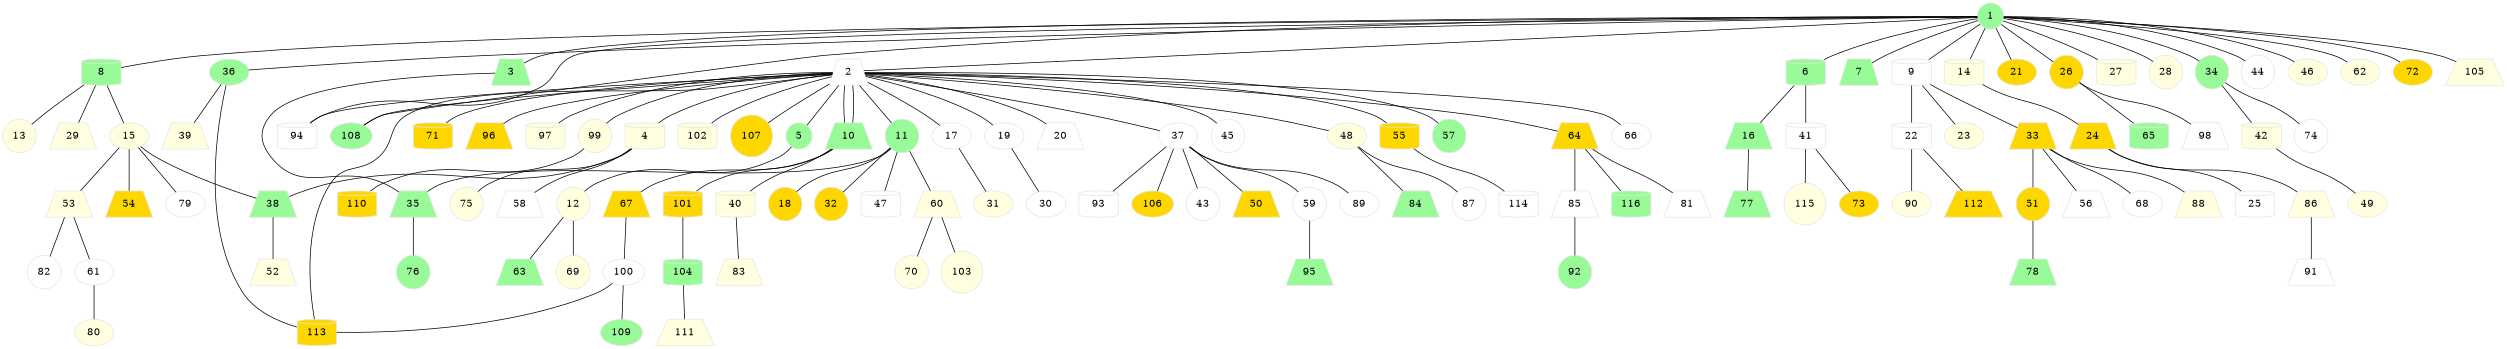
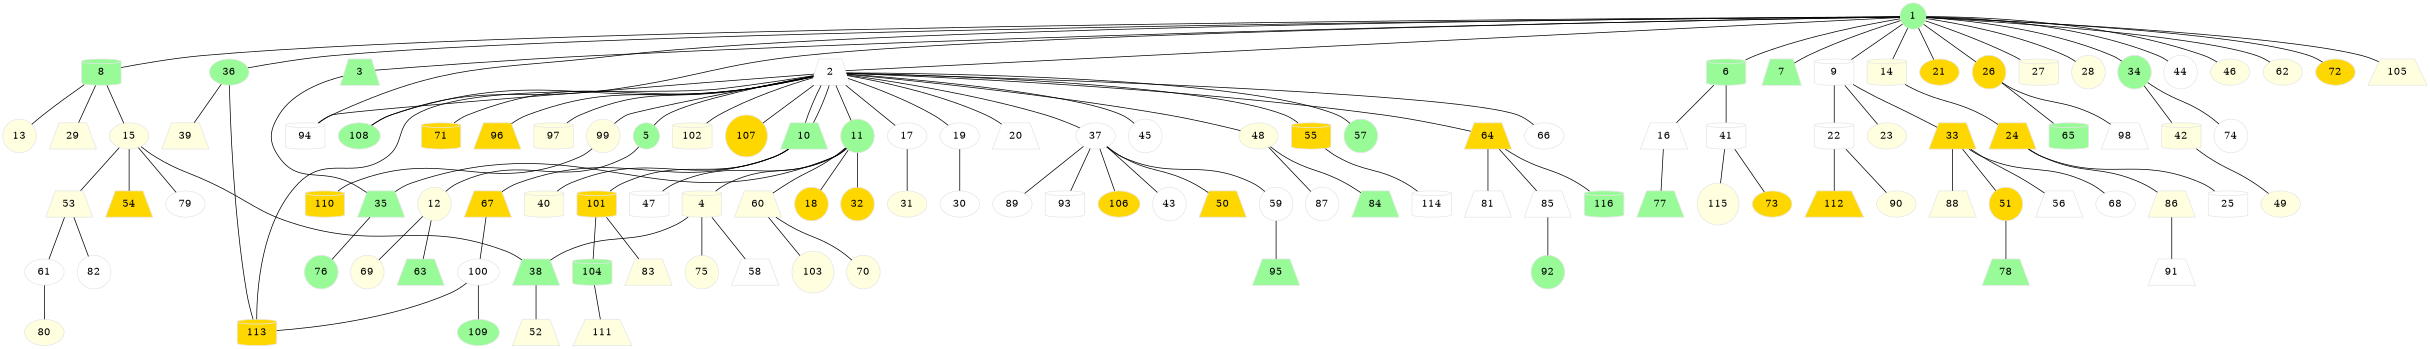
edge "2" -- "4": now "11" -- "4"
node "16": fillcolor palegreen -> white
edge "40" -- "83": now "101" -- "83"
